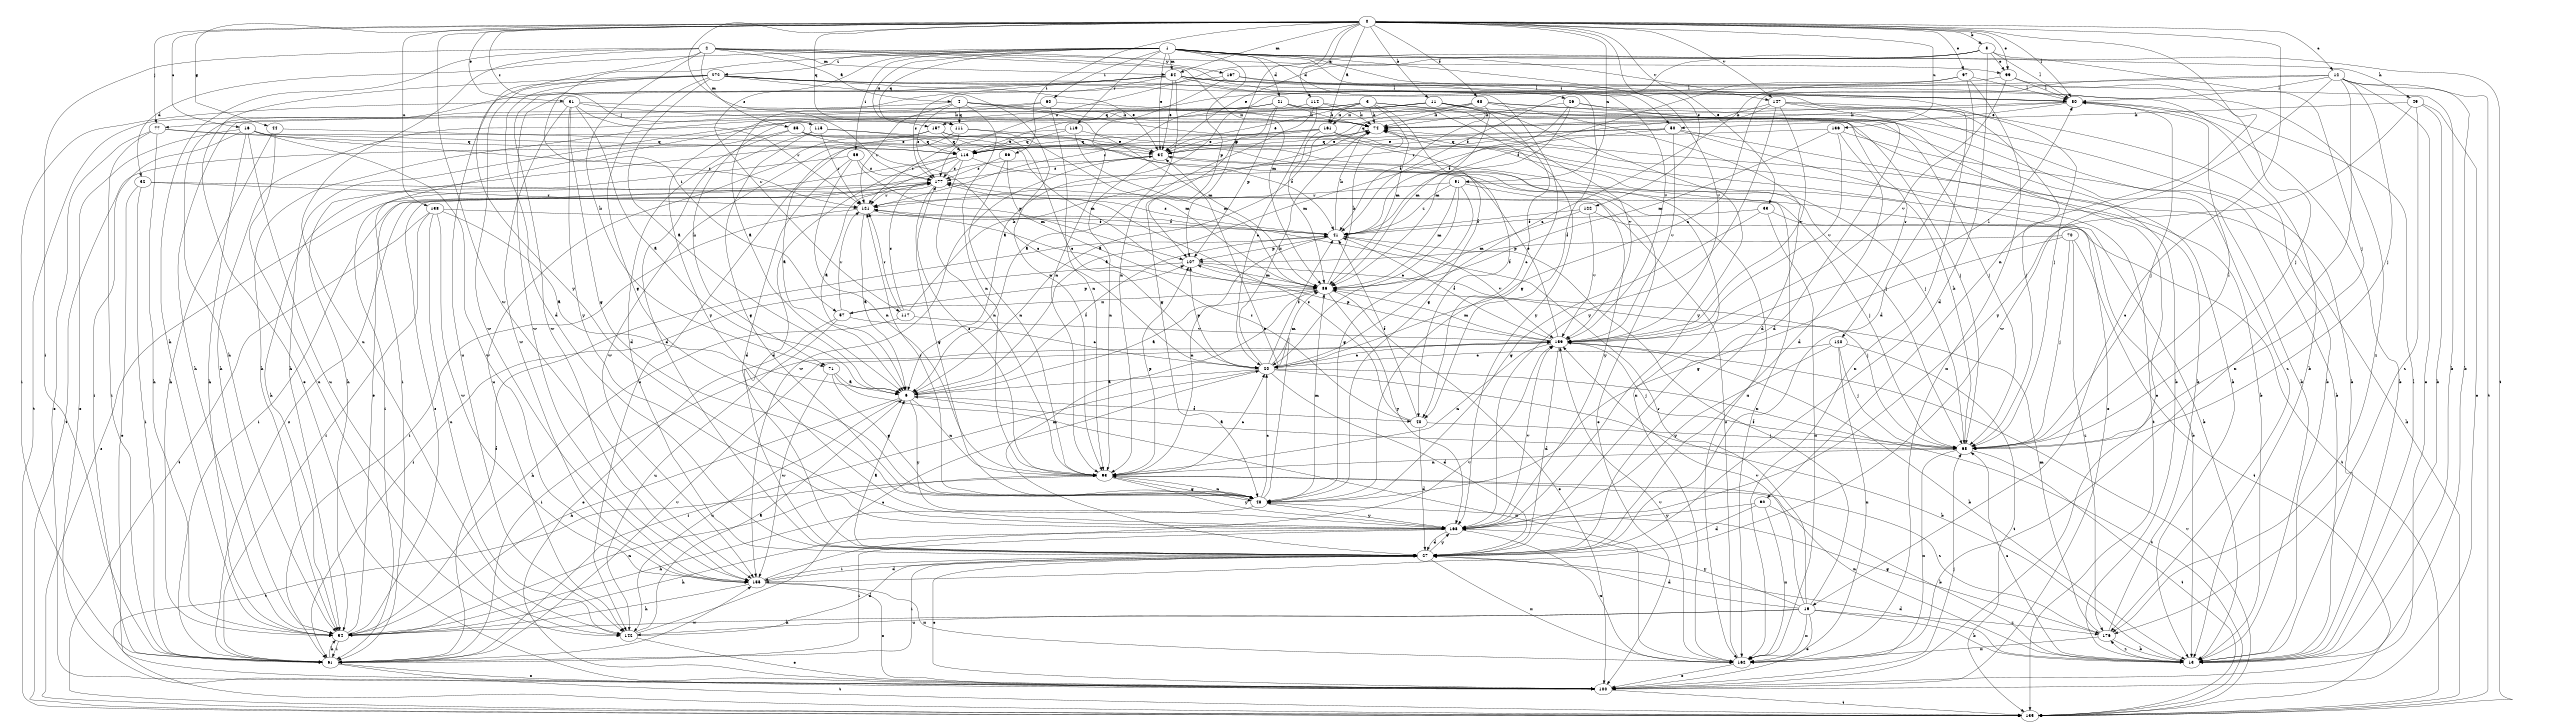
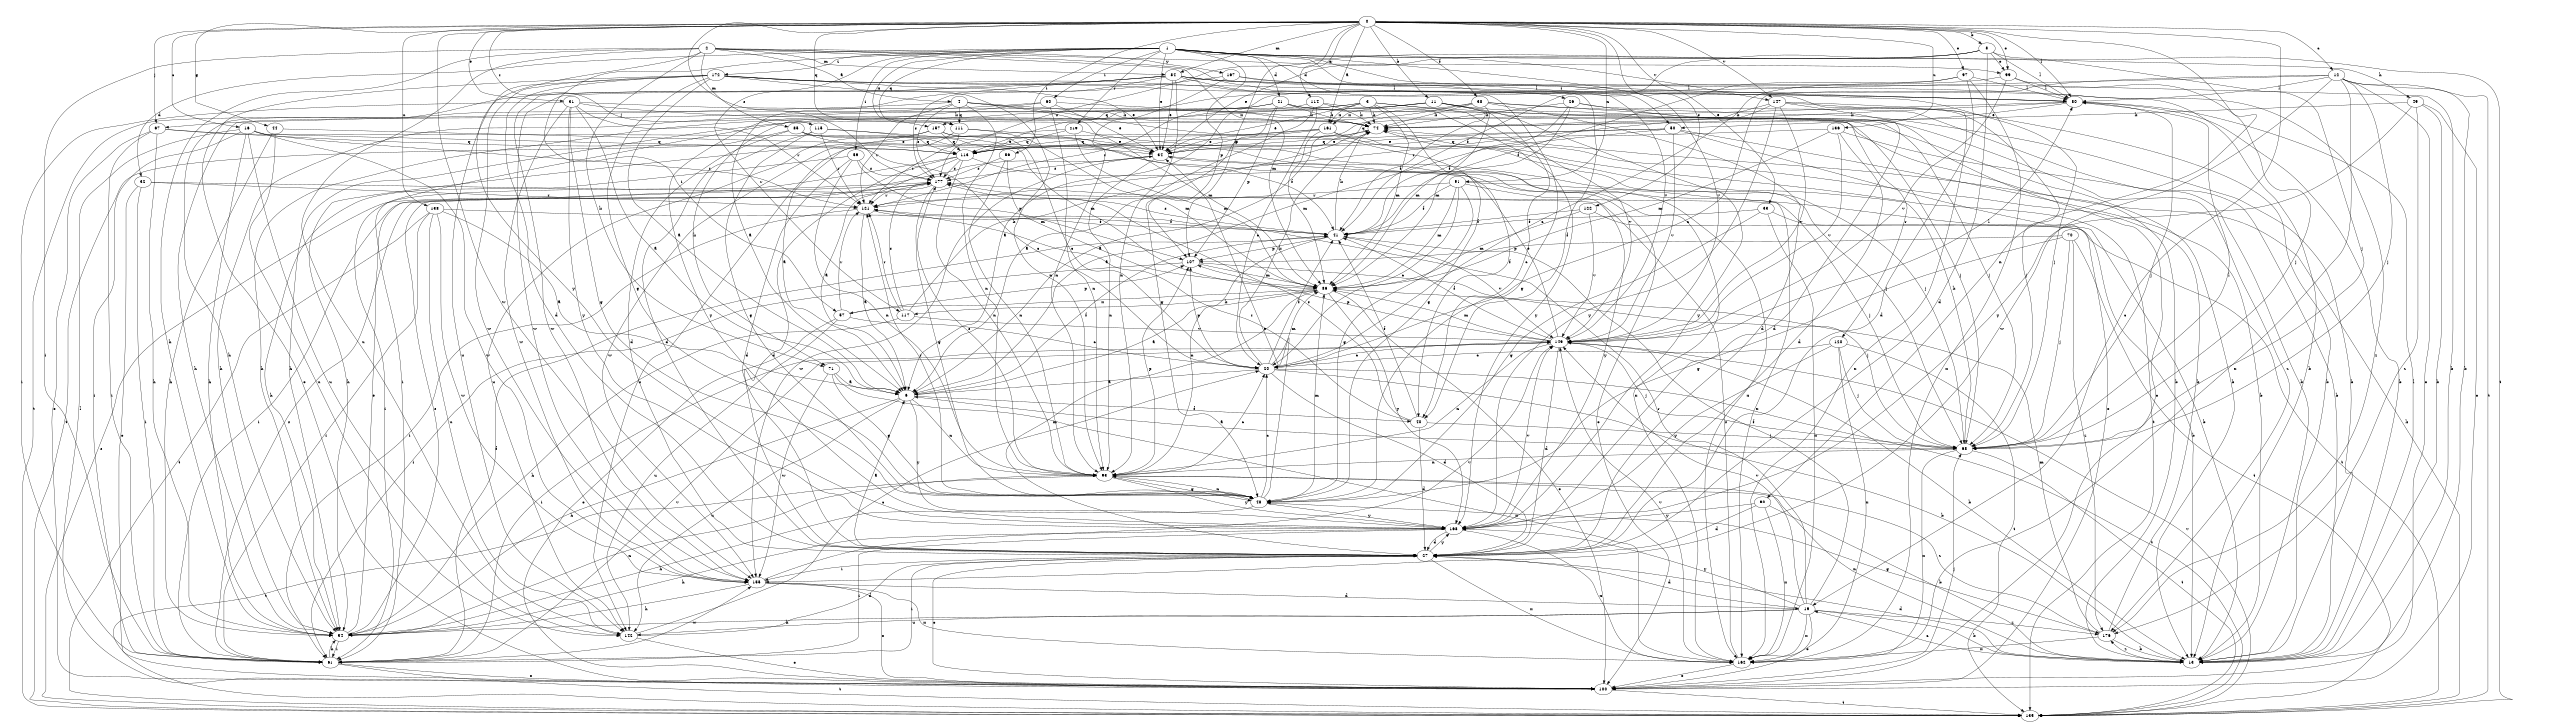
edge "1" -> "84": removed, label "m"
node "272": label "272" -> "172"
node "77": label "77" -> "67"
node "119": label "119" -> "219"
edge "60" -> "34": added, label "e"
edge "86" -> "74": now "86" -> "117"
edge "91" -> "41": label "z" -> "f"
node "159": label "159" -> "149"
edge "16" -> "100": label "o" -> "l"
edge "20" -> "61": removed, label "i"
edge "142" -> "6": removed, label "a"
edge "155" -> "27": now "155" -> "19"
edge "13" -> "68": now "13" -> "19"
